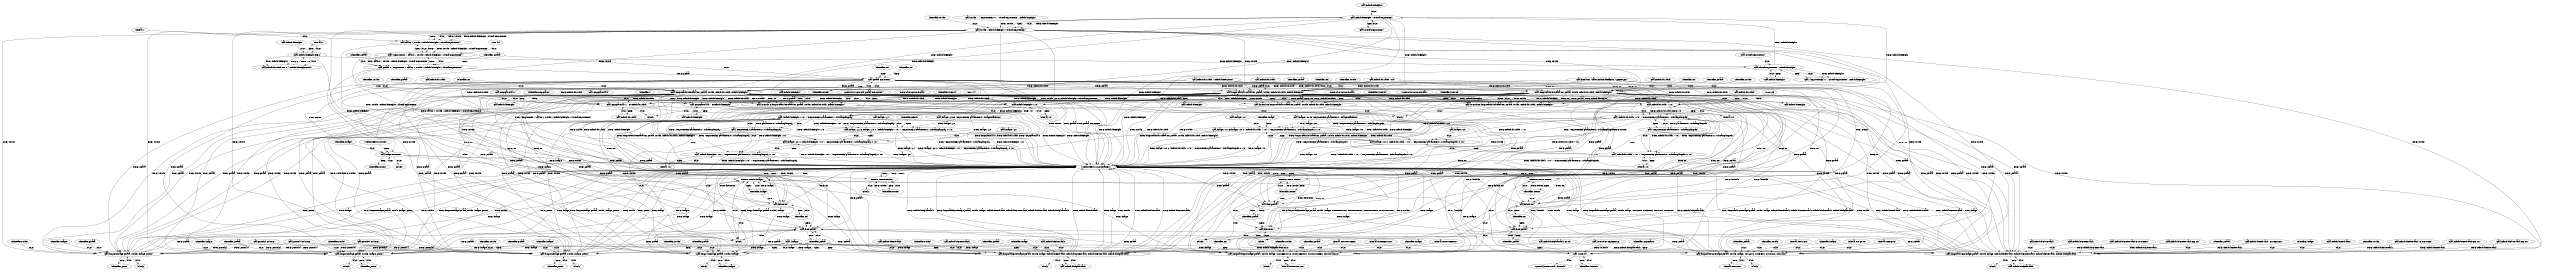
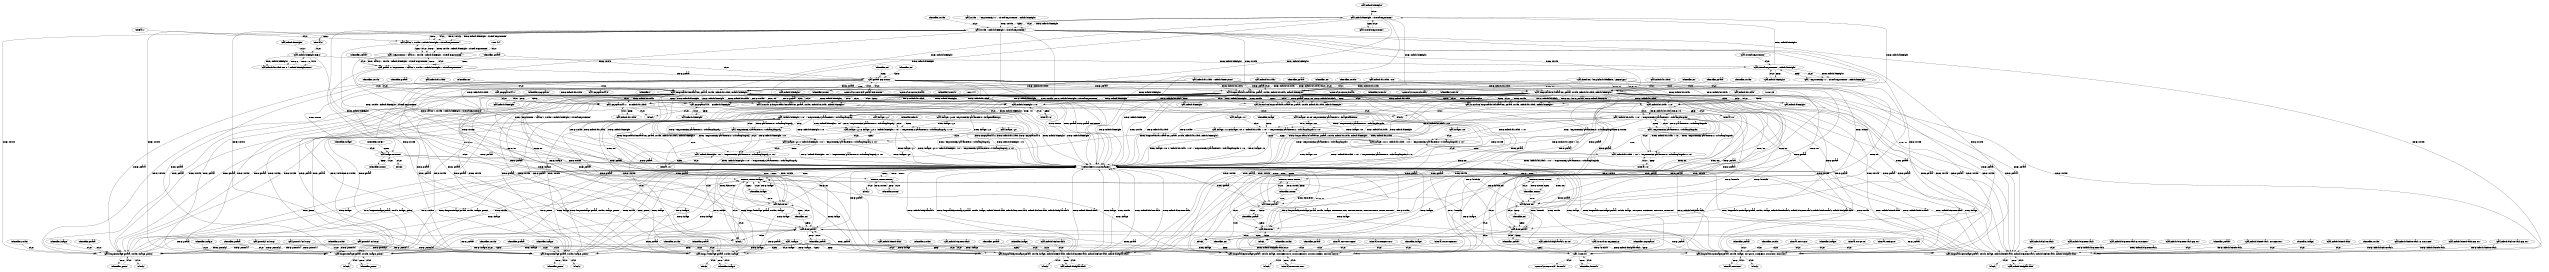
edge "(Call,Info_h.biHeight == 0)" -> "(Literal,0)": now "(Call,stride * Info_h.biHeight * sizeof(OPJ_UINT8))" -> "(Literal,0)"
node "(Call,fseek(IN, (calloc)File_h.bfOffBits, SEEK_SET))": label "(Call,fseek(IN, (calloc)File_h.bfOffBits, SEEK_SET))" -> "(Call,fseek(IN, (long)File_h.bfOffBits, SEEK_SET))"
node "(MethodReturn,stderr)": label "(MethodReturn,stderr)" -> "(Identifier,stderr)"
